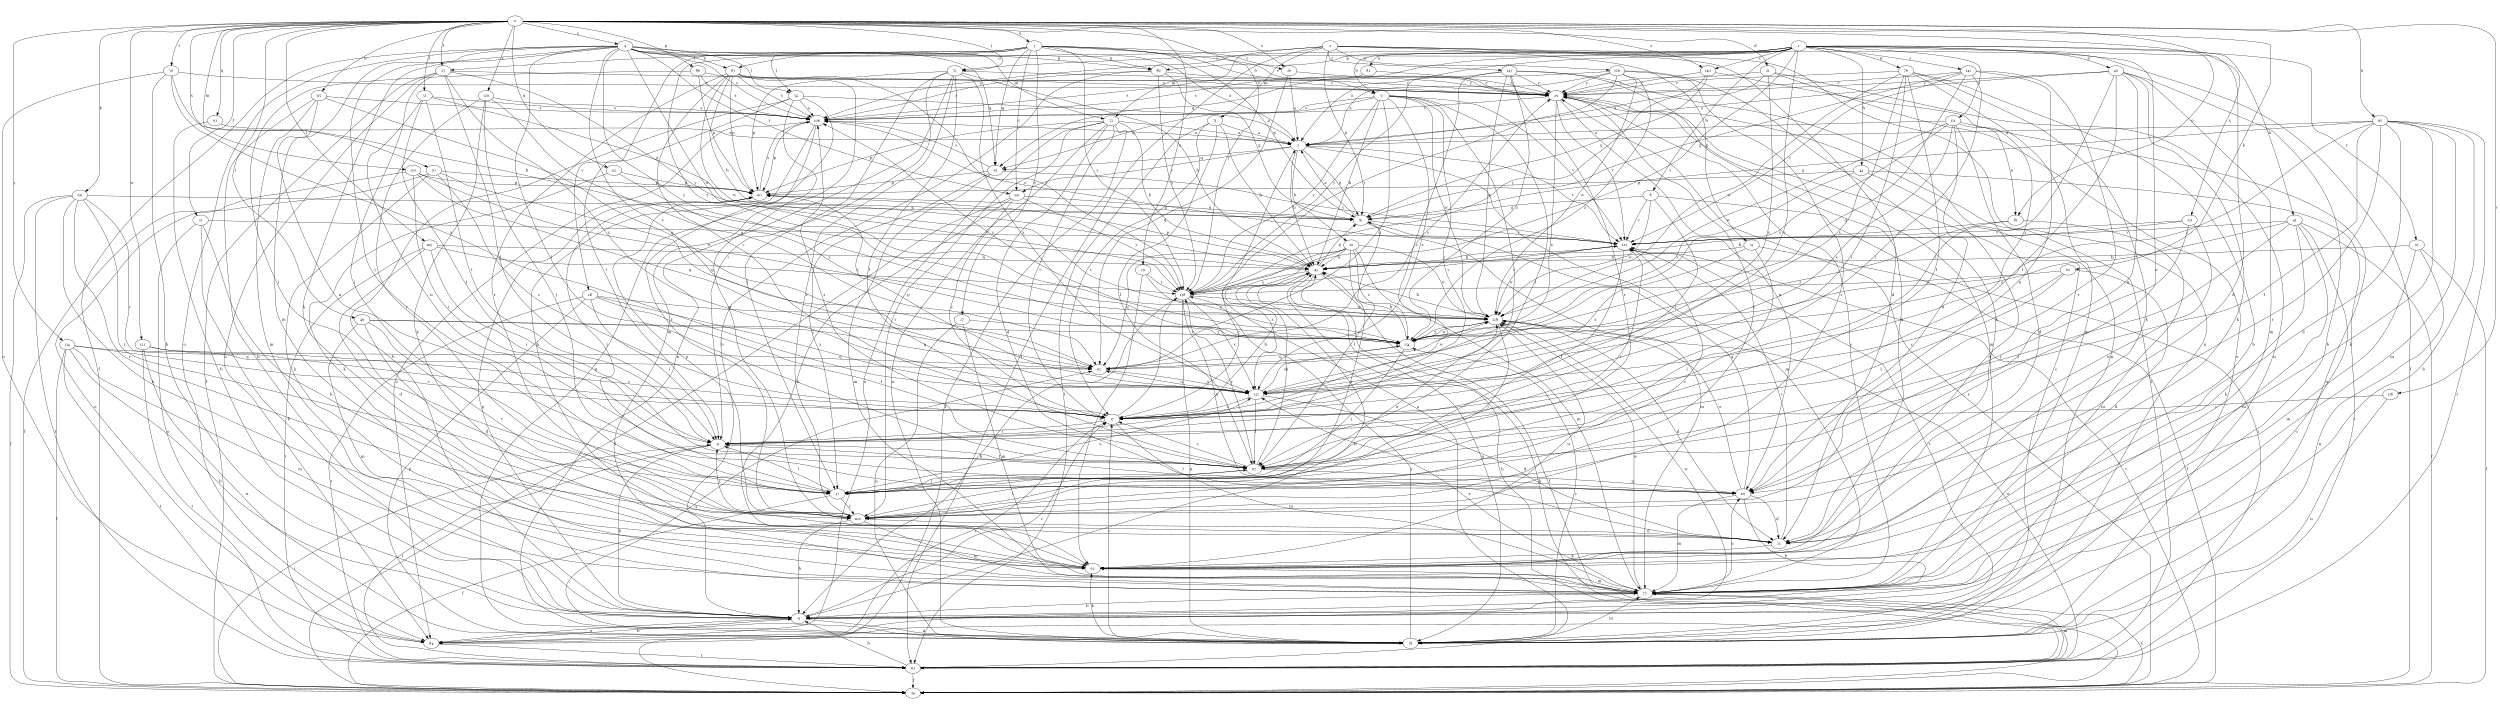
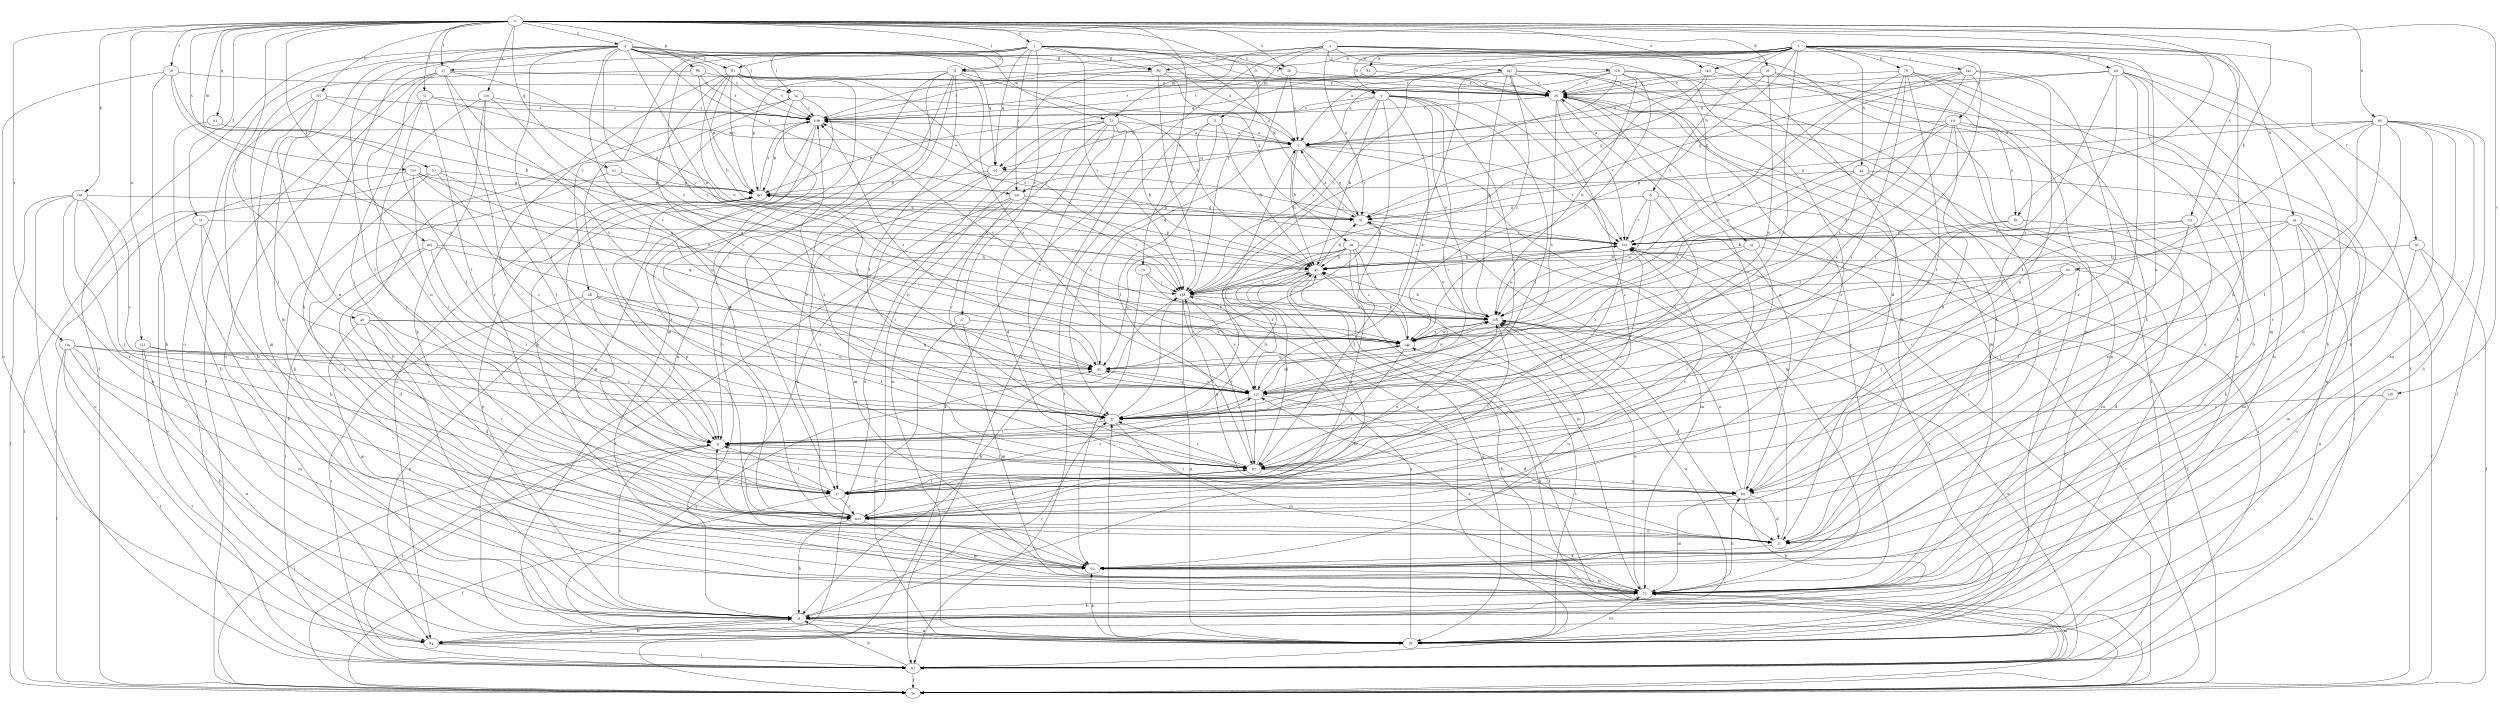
edge "95" -> "29": now "95" -> "106"
node "154": label "154" -> "144"
edge "84" -> "17": removed, label "c"
